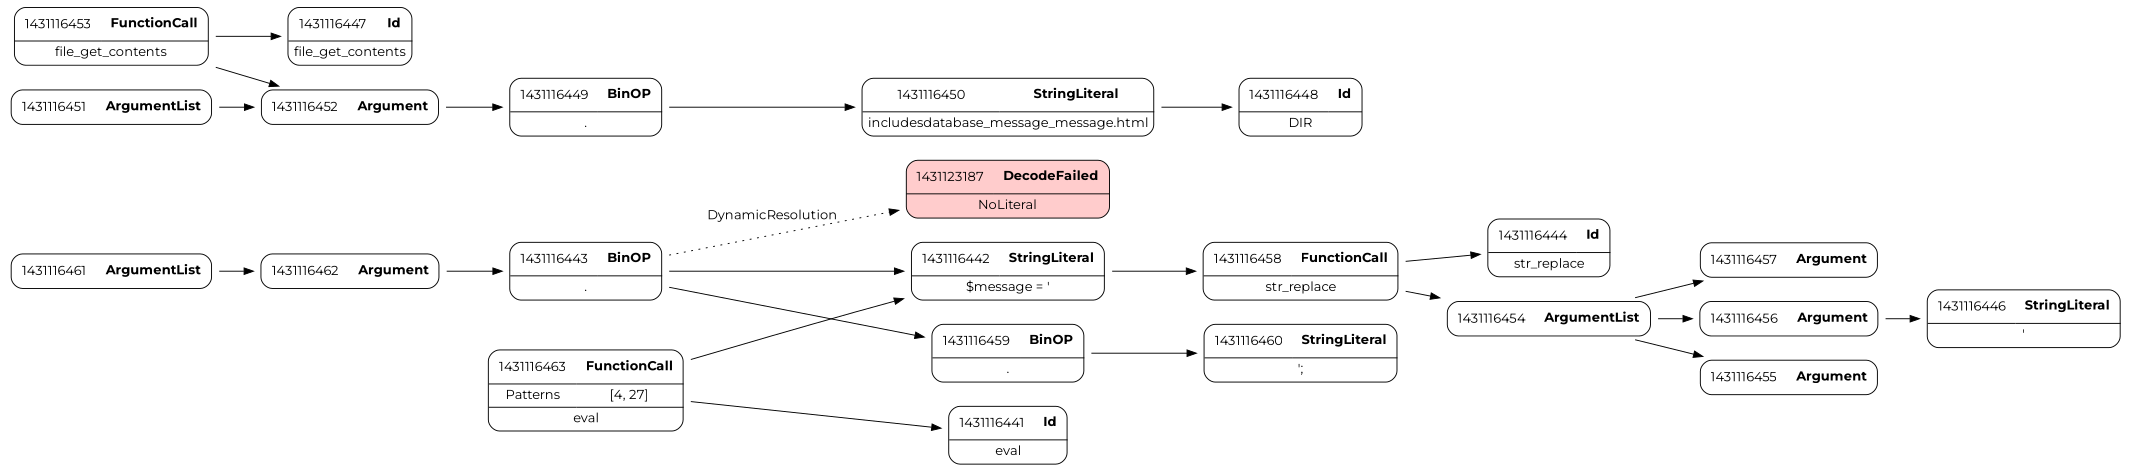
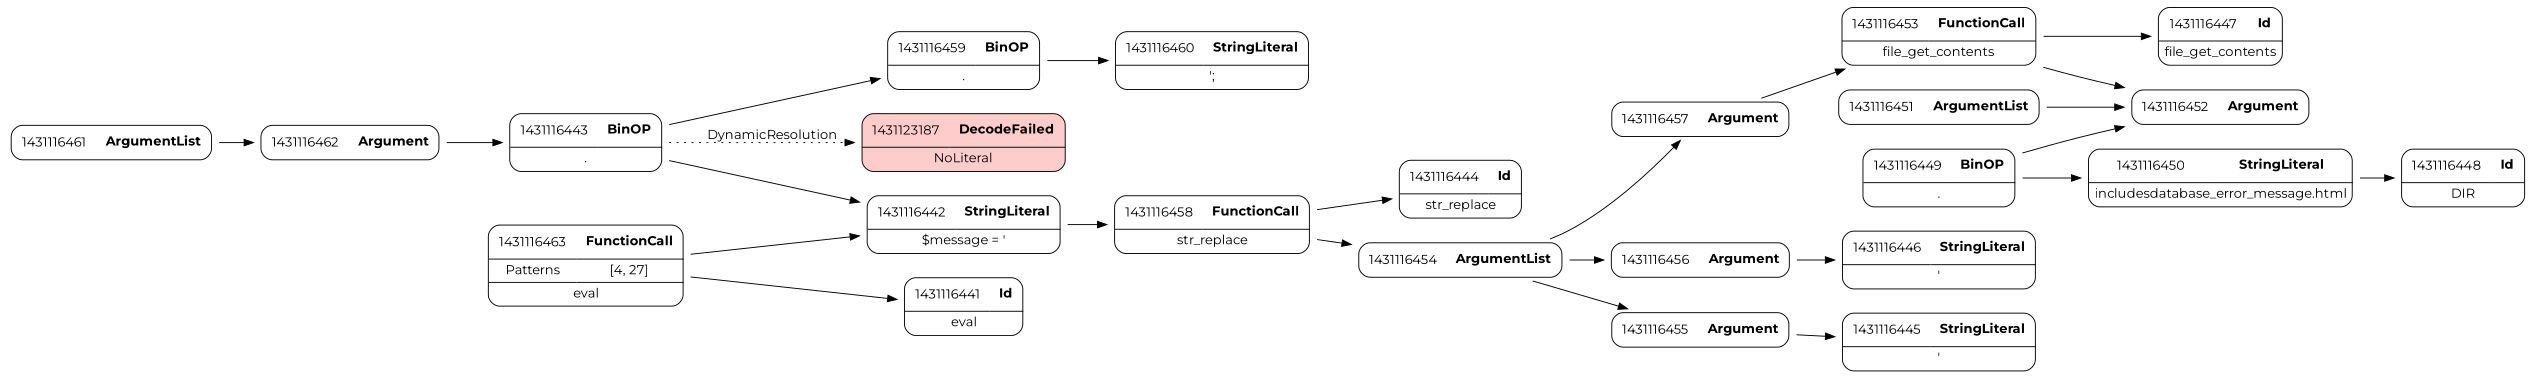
edge "1431116457" -> "1431116453": added
edge "1431116452" -> "1431116449": reversed
node "1431116450": text "includesdatabase_message_message.html" -> "includesdatabase_error_message.html"
node "1431116445": added
